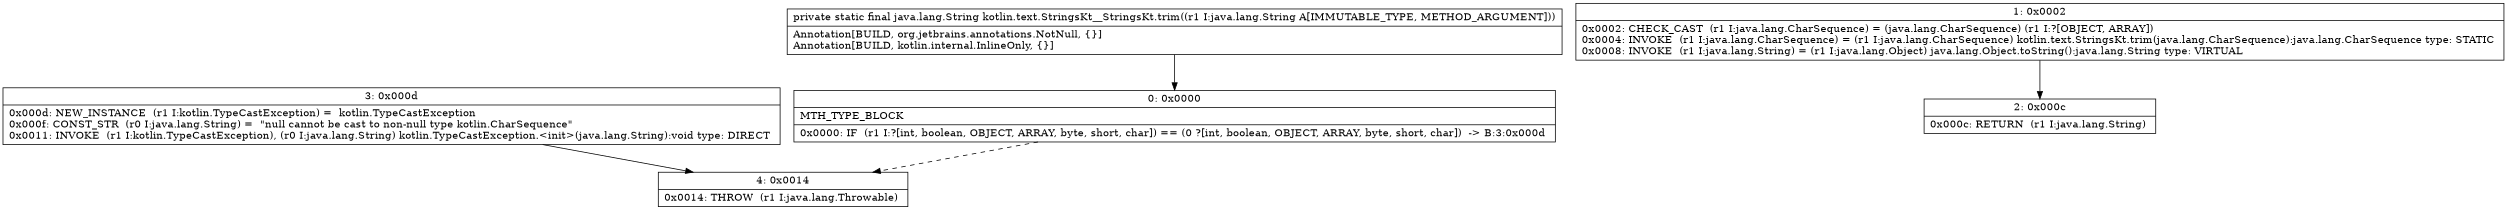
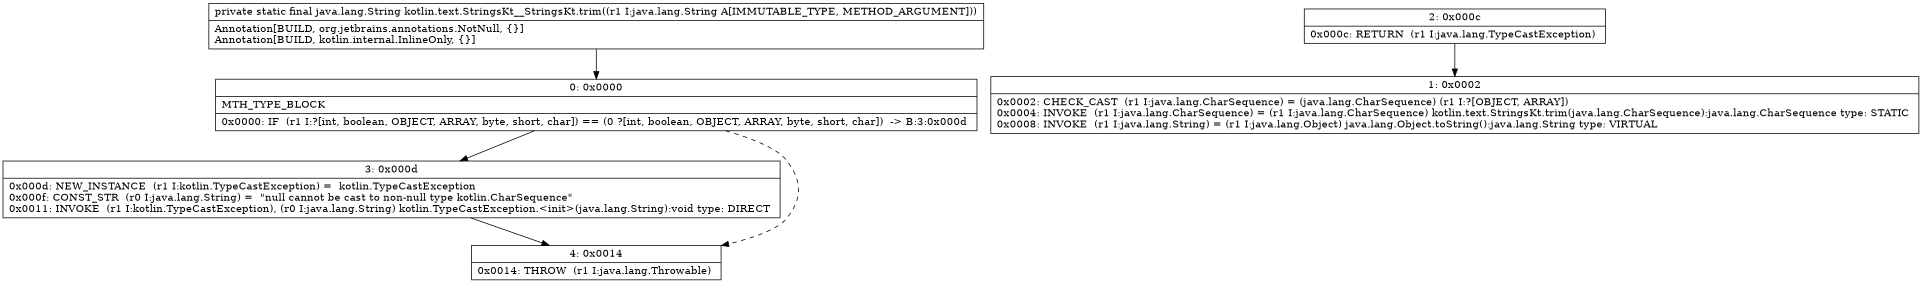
edge "1: 0x0002" -> "2: 0x000c": reversed
node "2: 0x000c": text "0x000c: RETURN  (r1 I:java.lang.String)" -> "0x000c: RETURN  (r1 I:java.lang.TypeCastException)"
edge "0: 0x0000" -> "3: 0x000d": added
